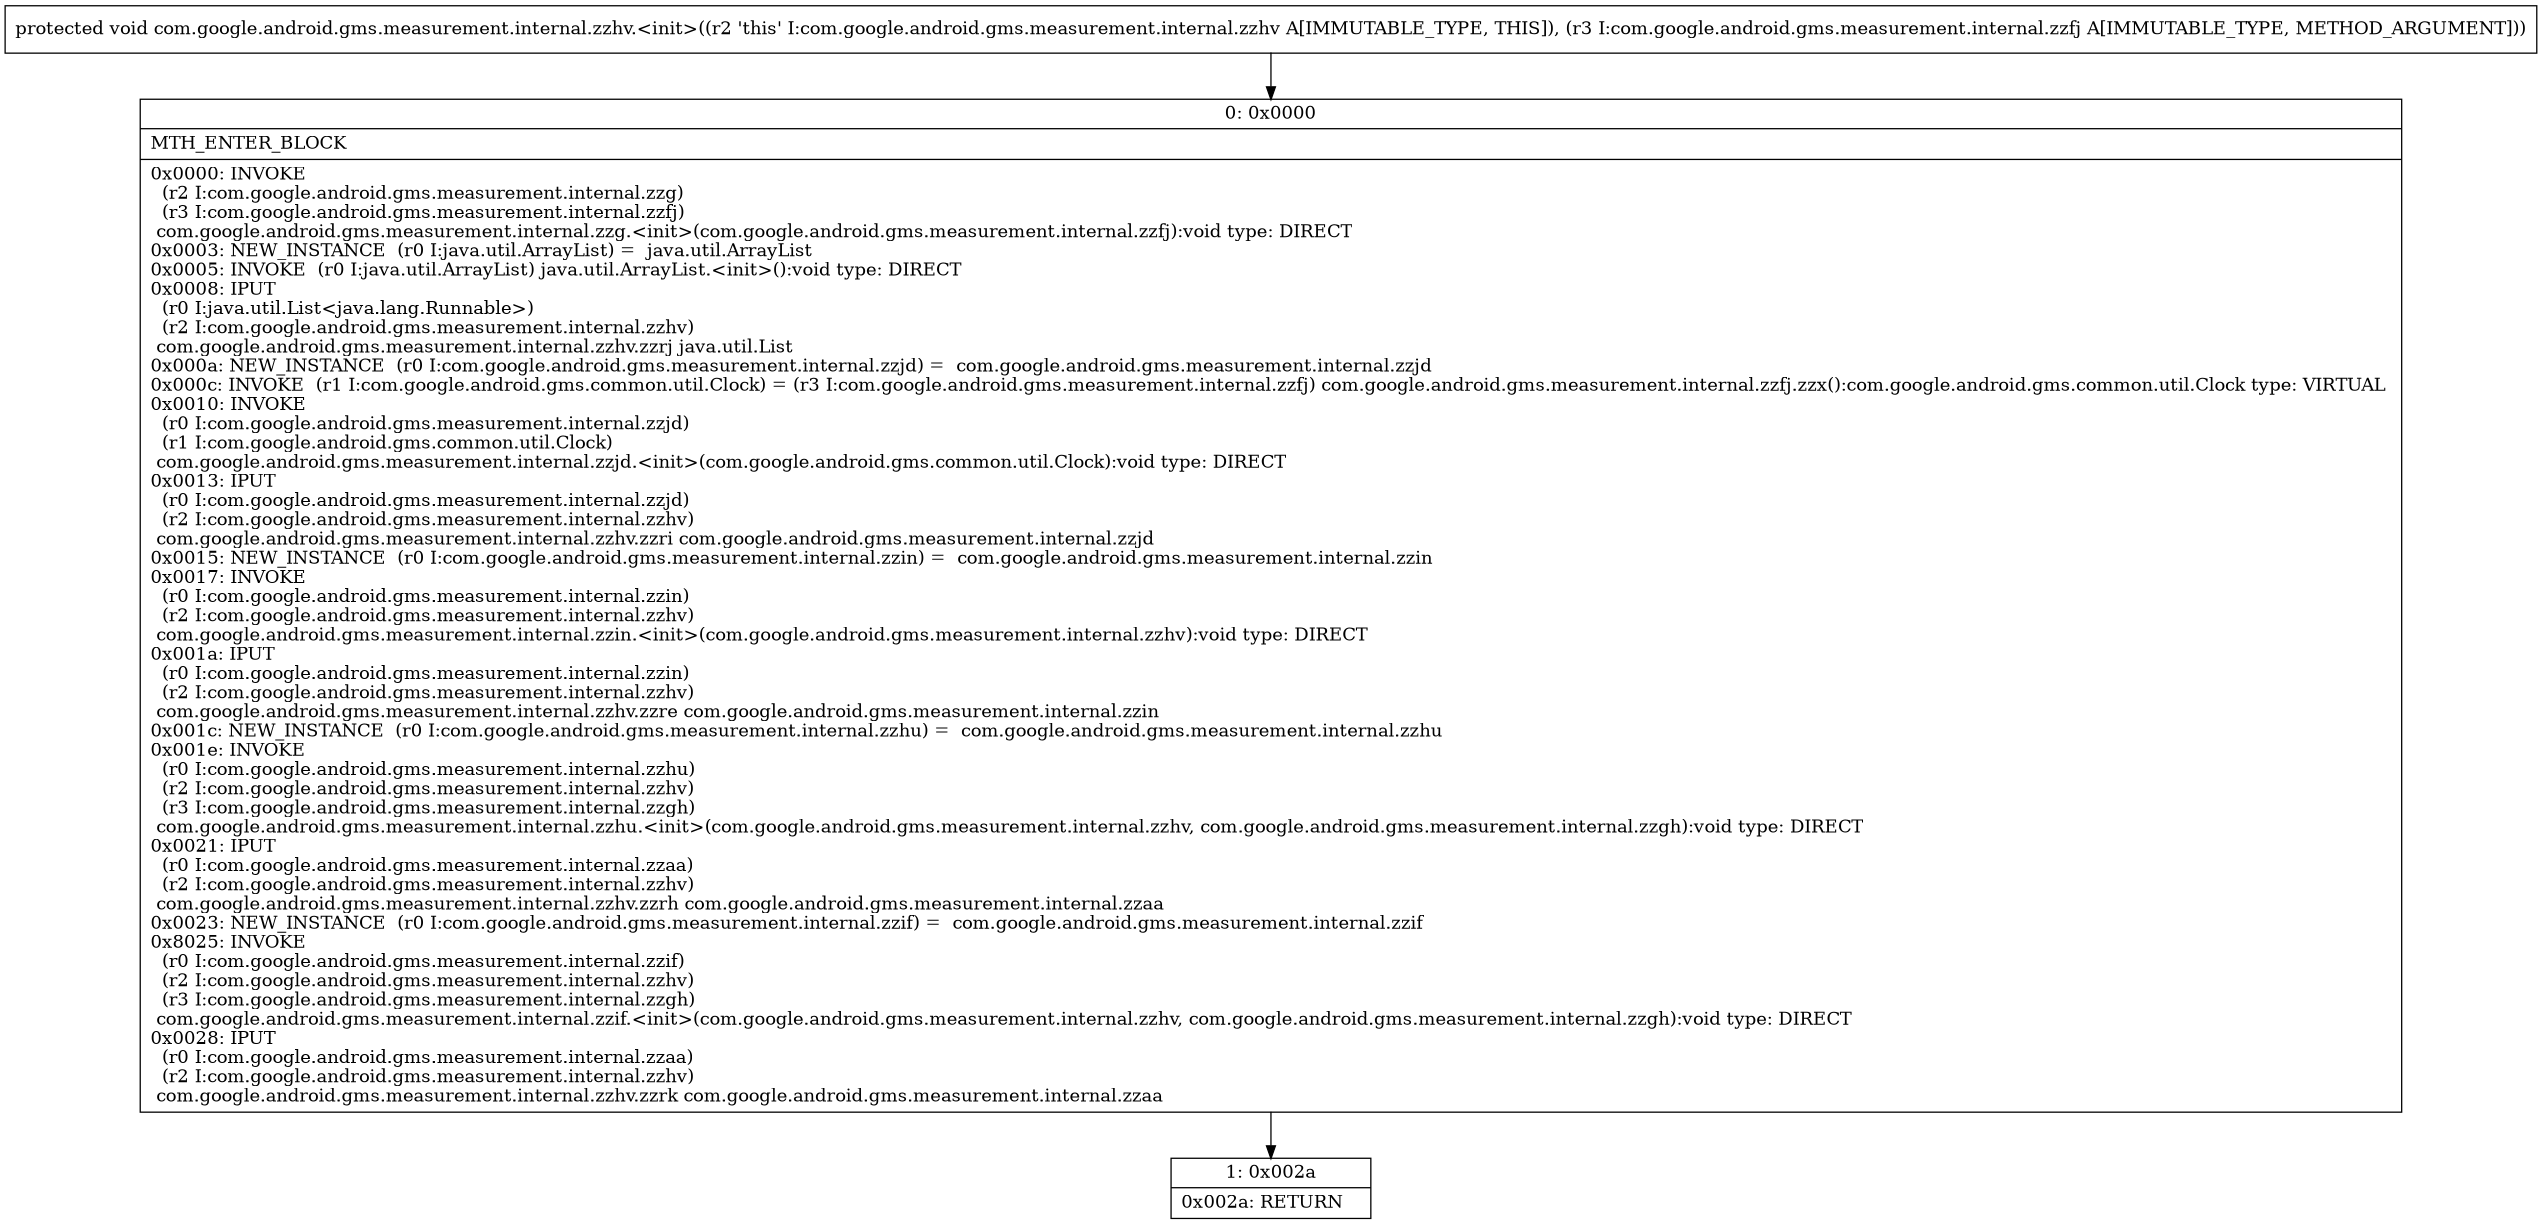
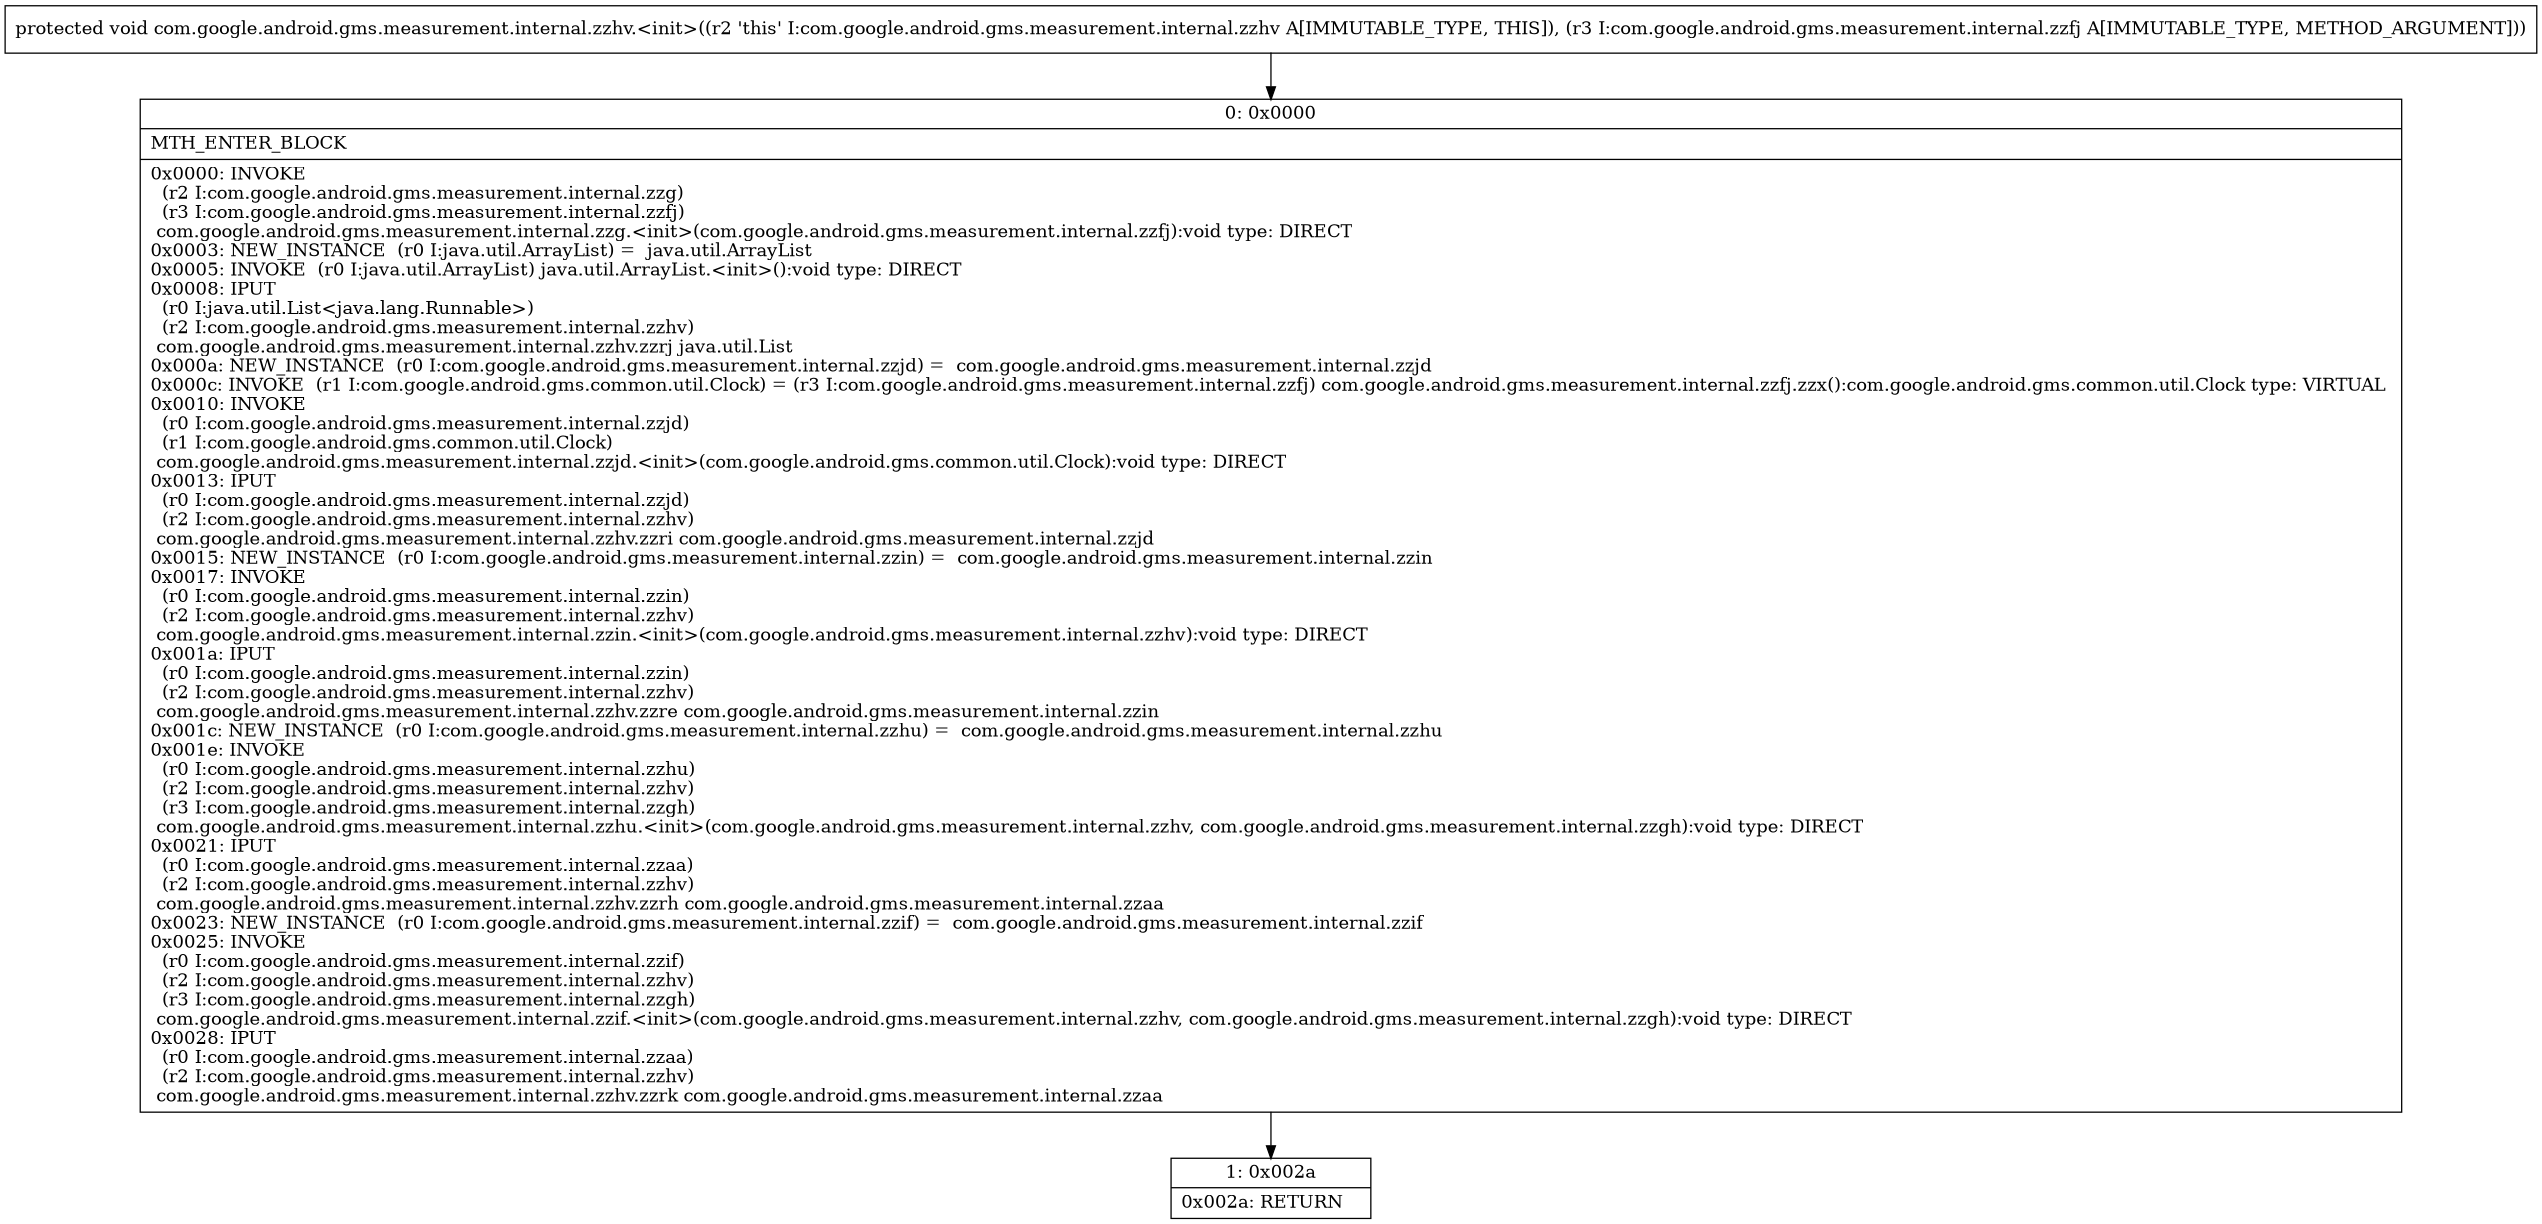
node "0: 0x0000": text "0x8025: INVOKE" -> "0x0025: INVOKE"
